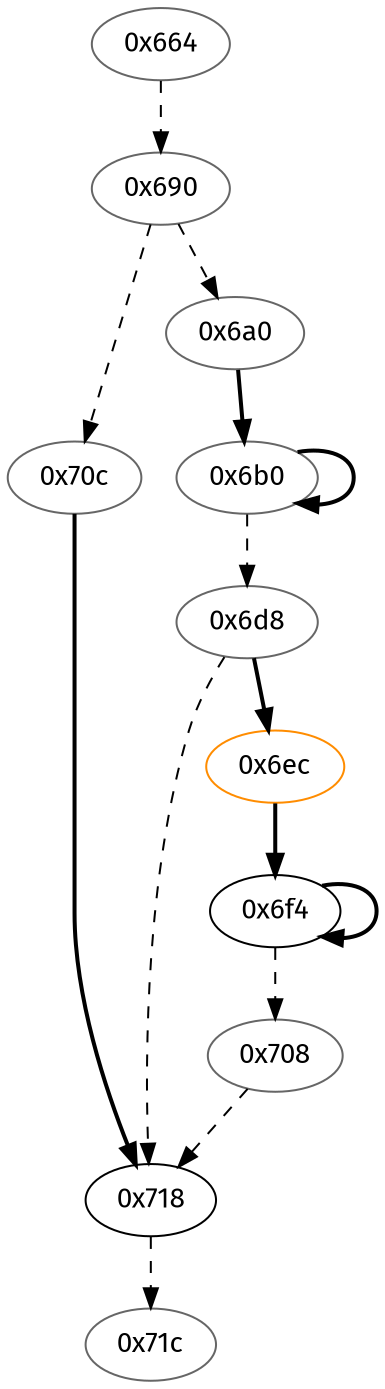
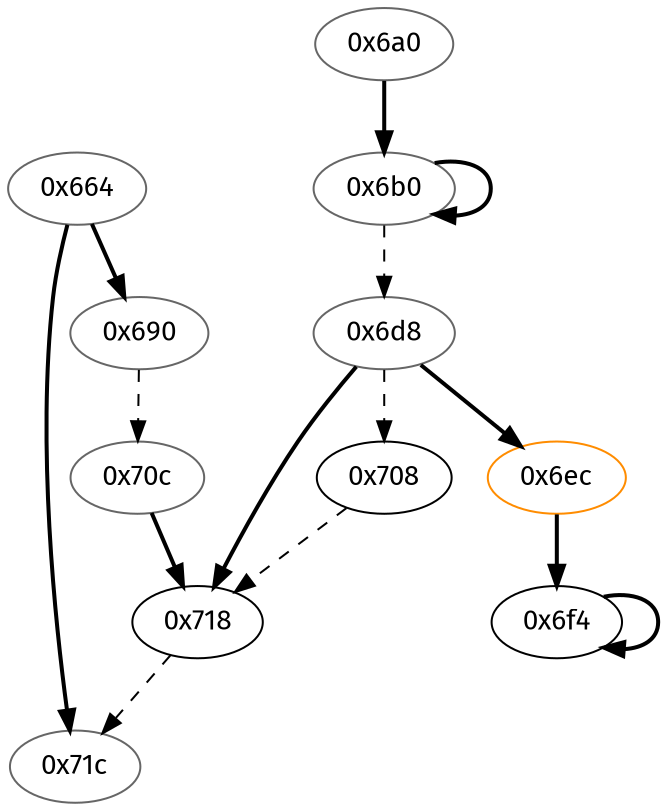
edge "0x664" -> "0x690": style dashed -> bold
edge "0x690" -> "0x6a0": removed
edge "0x664" -> "0x71c": added
edge "0x6d8" -> "0x718": style dashed -> bold
edge "0x6f4" -> "0x708": now "0x6d8" -> "0x708"
node "0x708": color gray40 -> black
